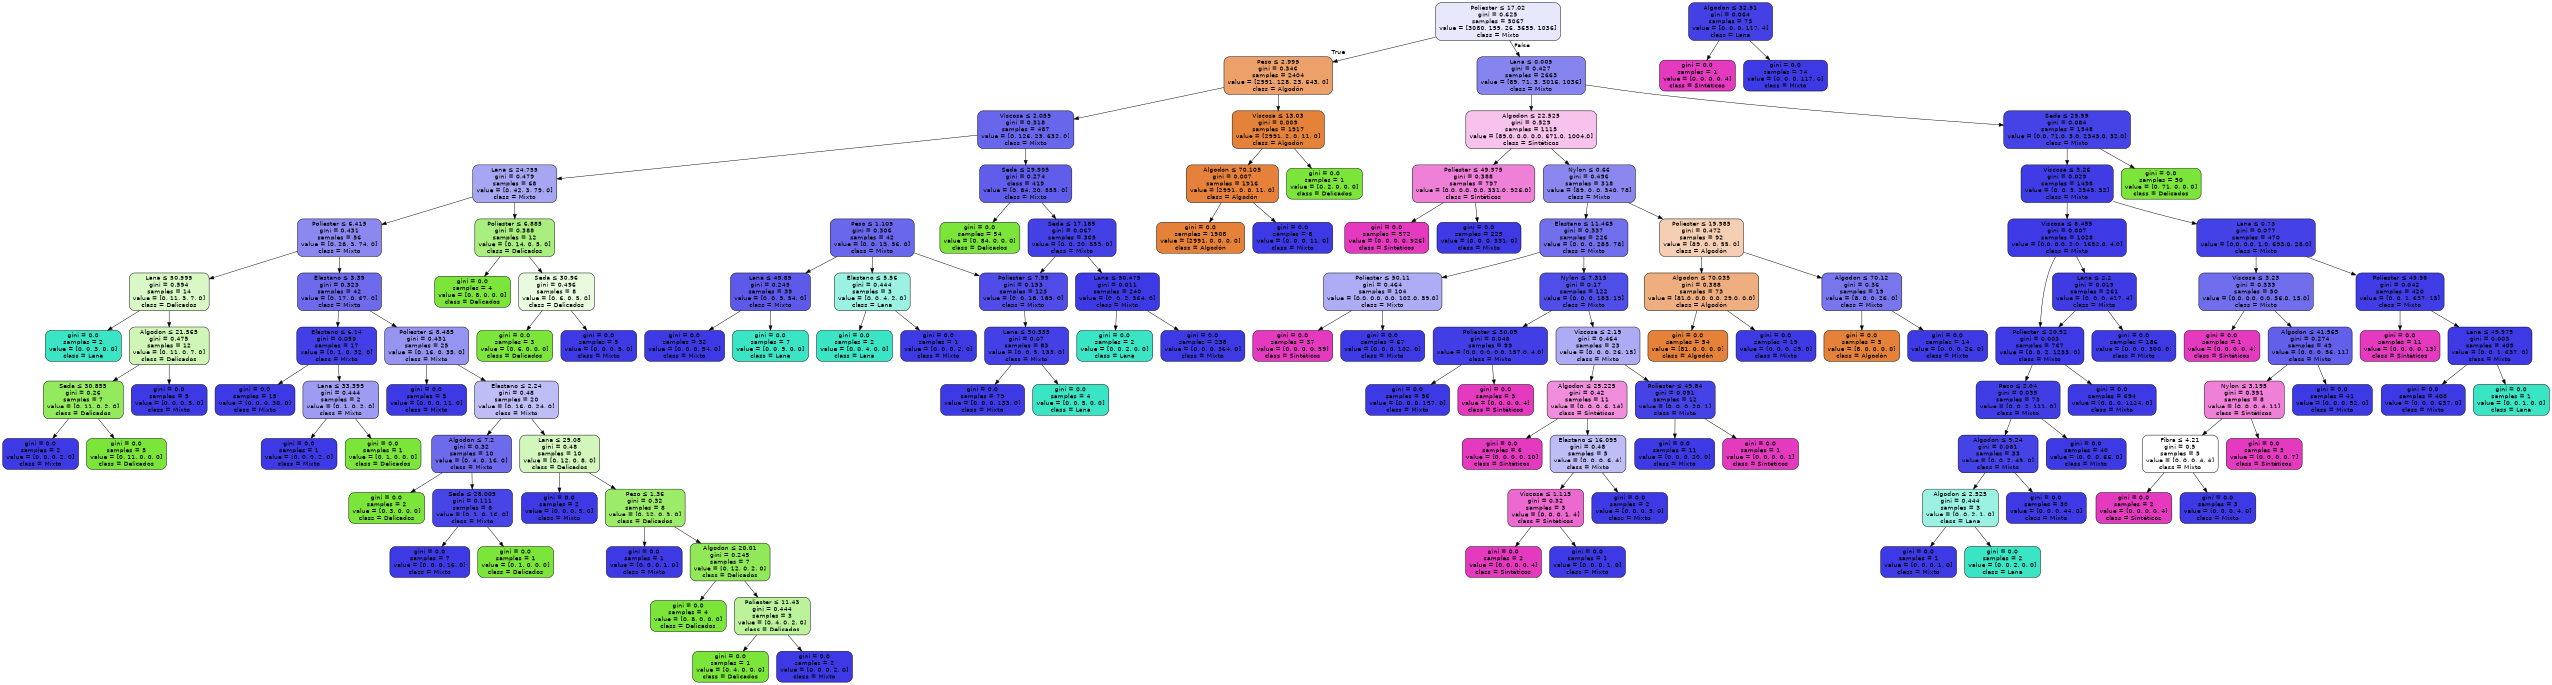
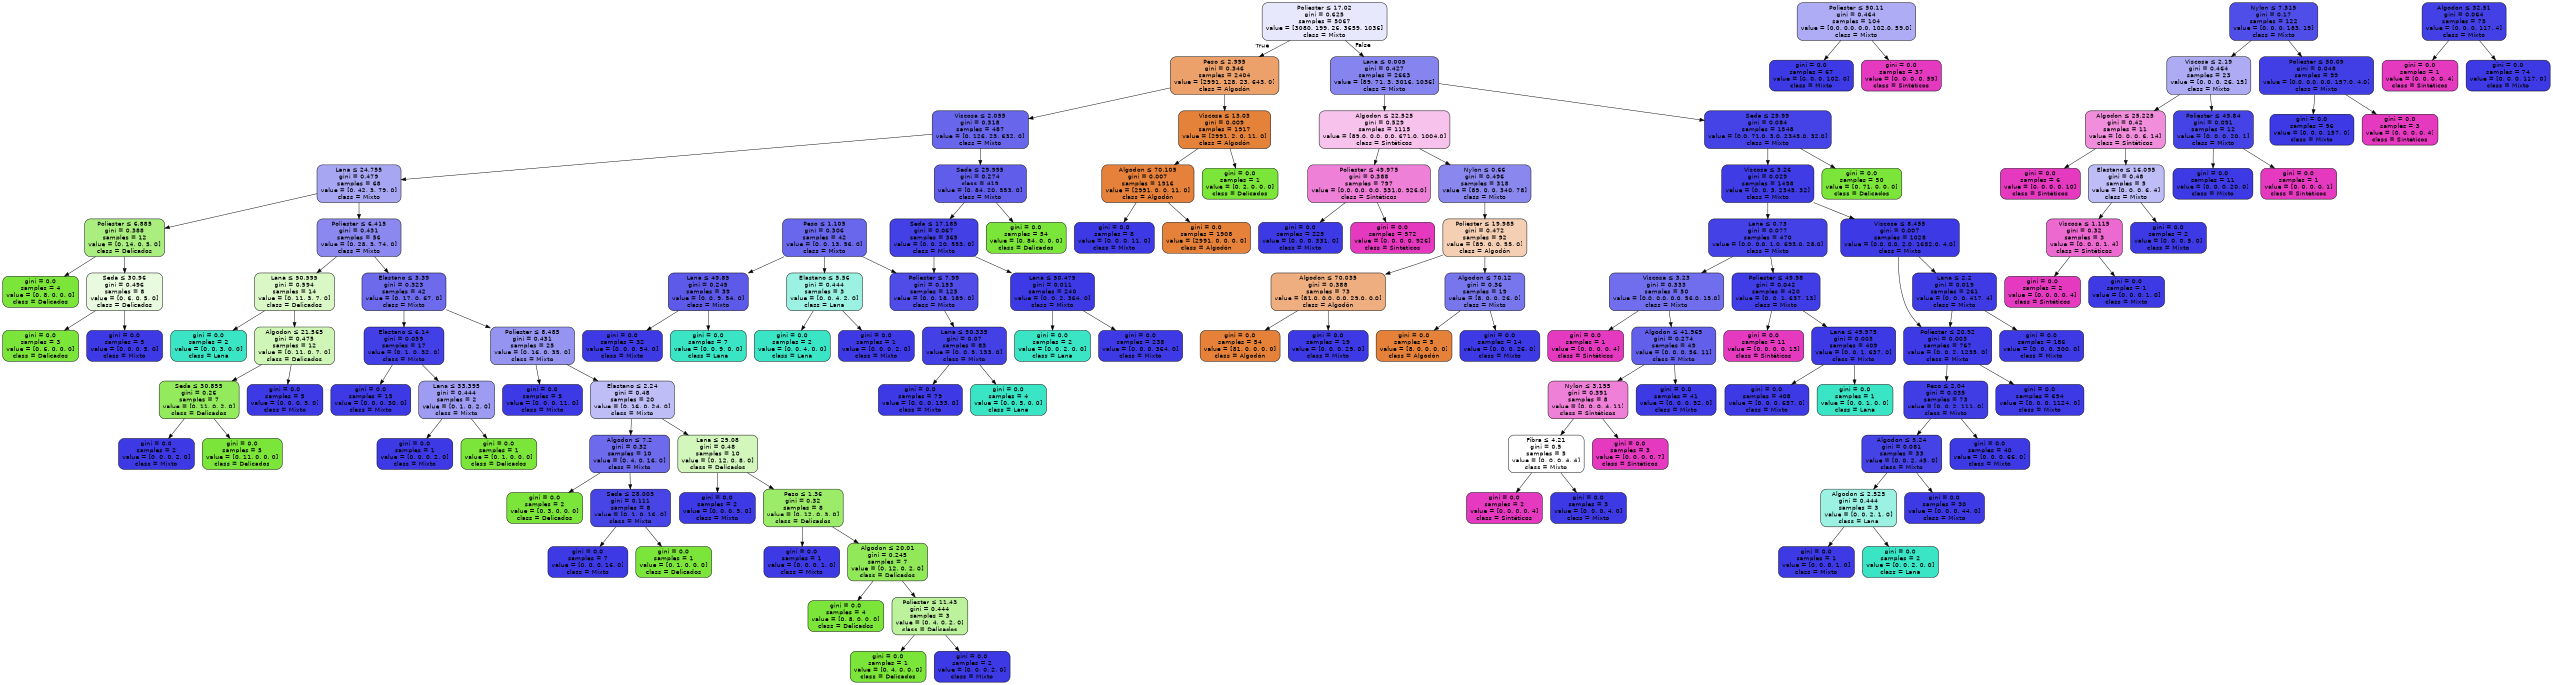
node "Algodon ≤ 32.51": text "class = Lana" -> "class = Mixto"
node "Elastano ≤ 11.465": removed
